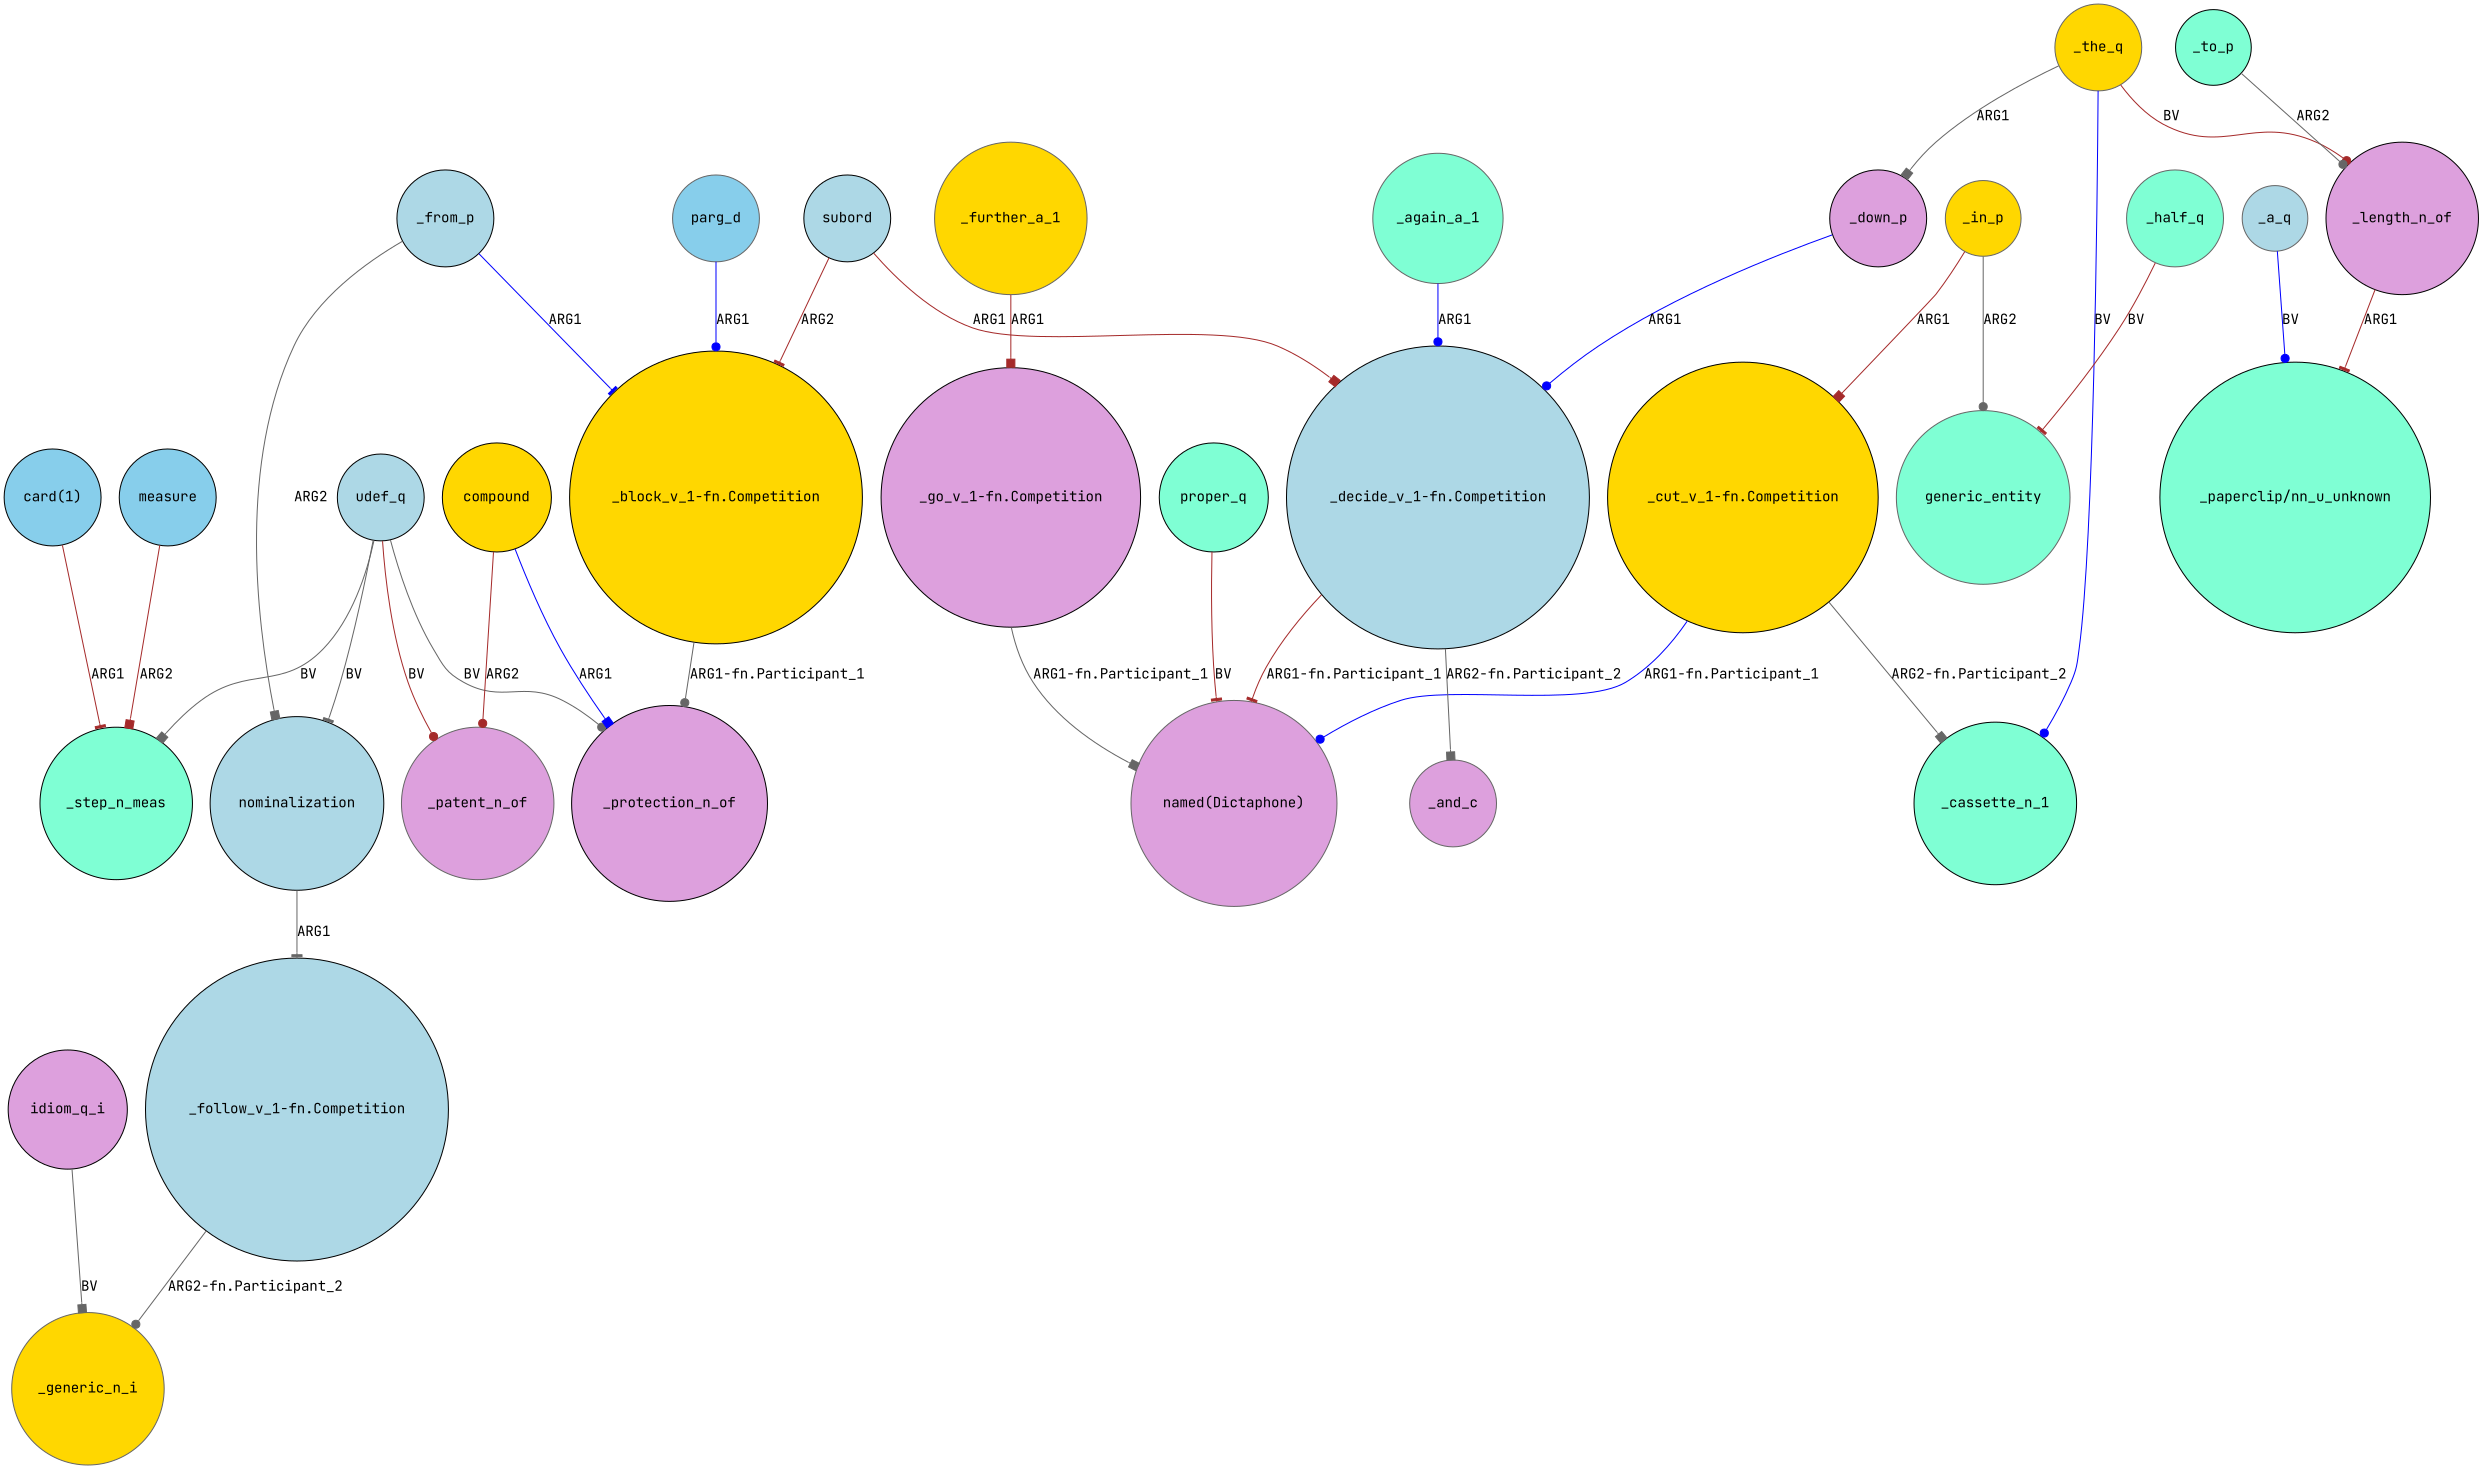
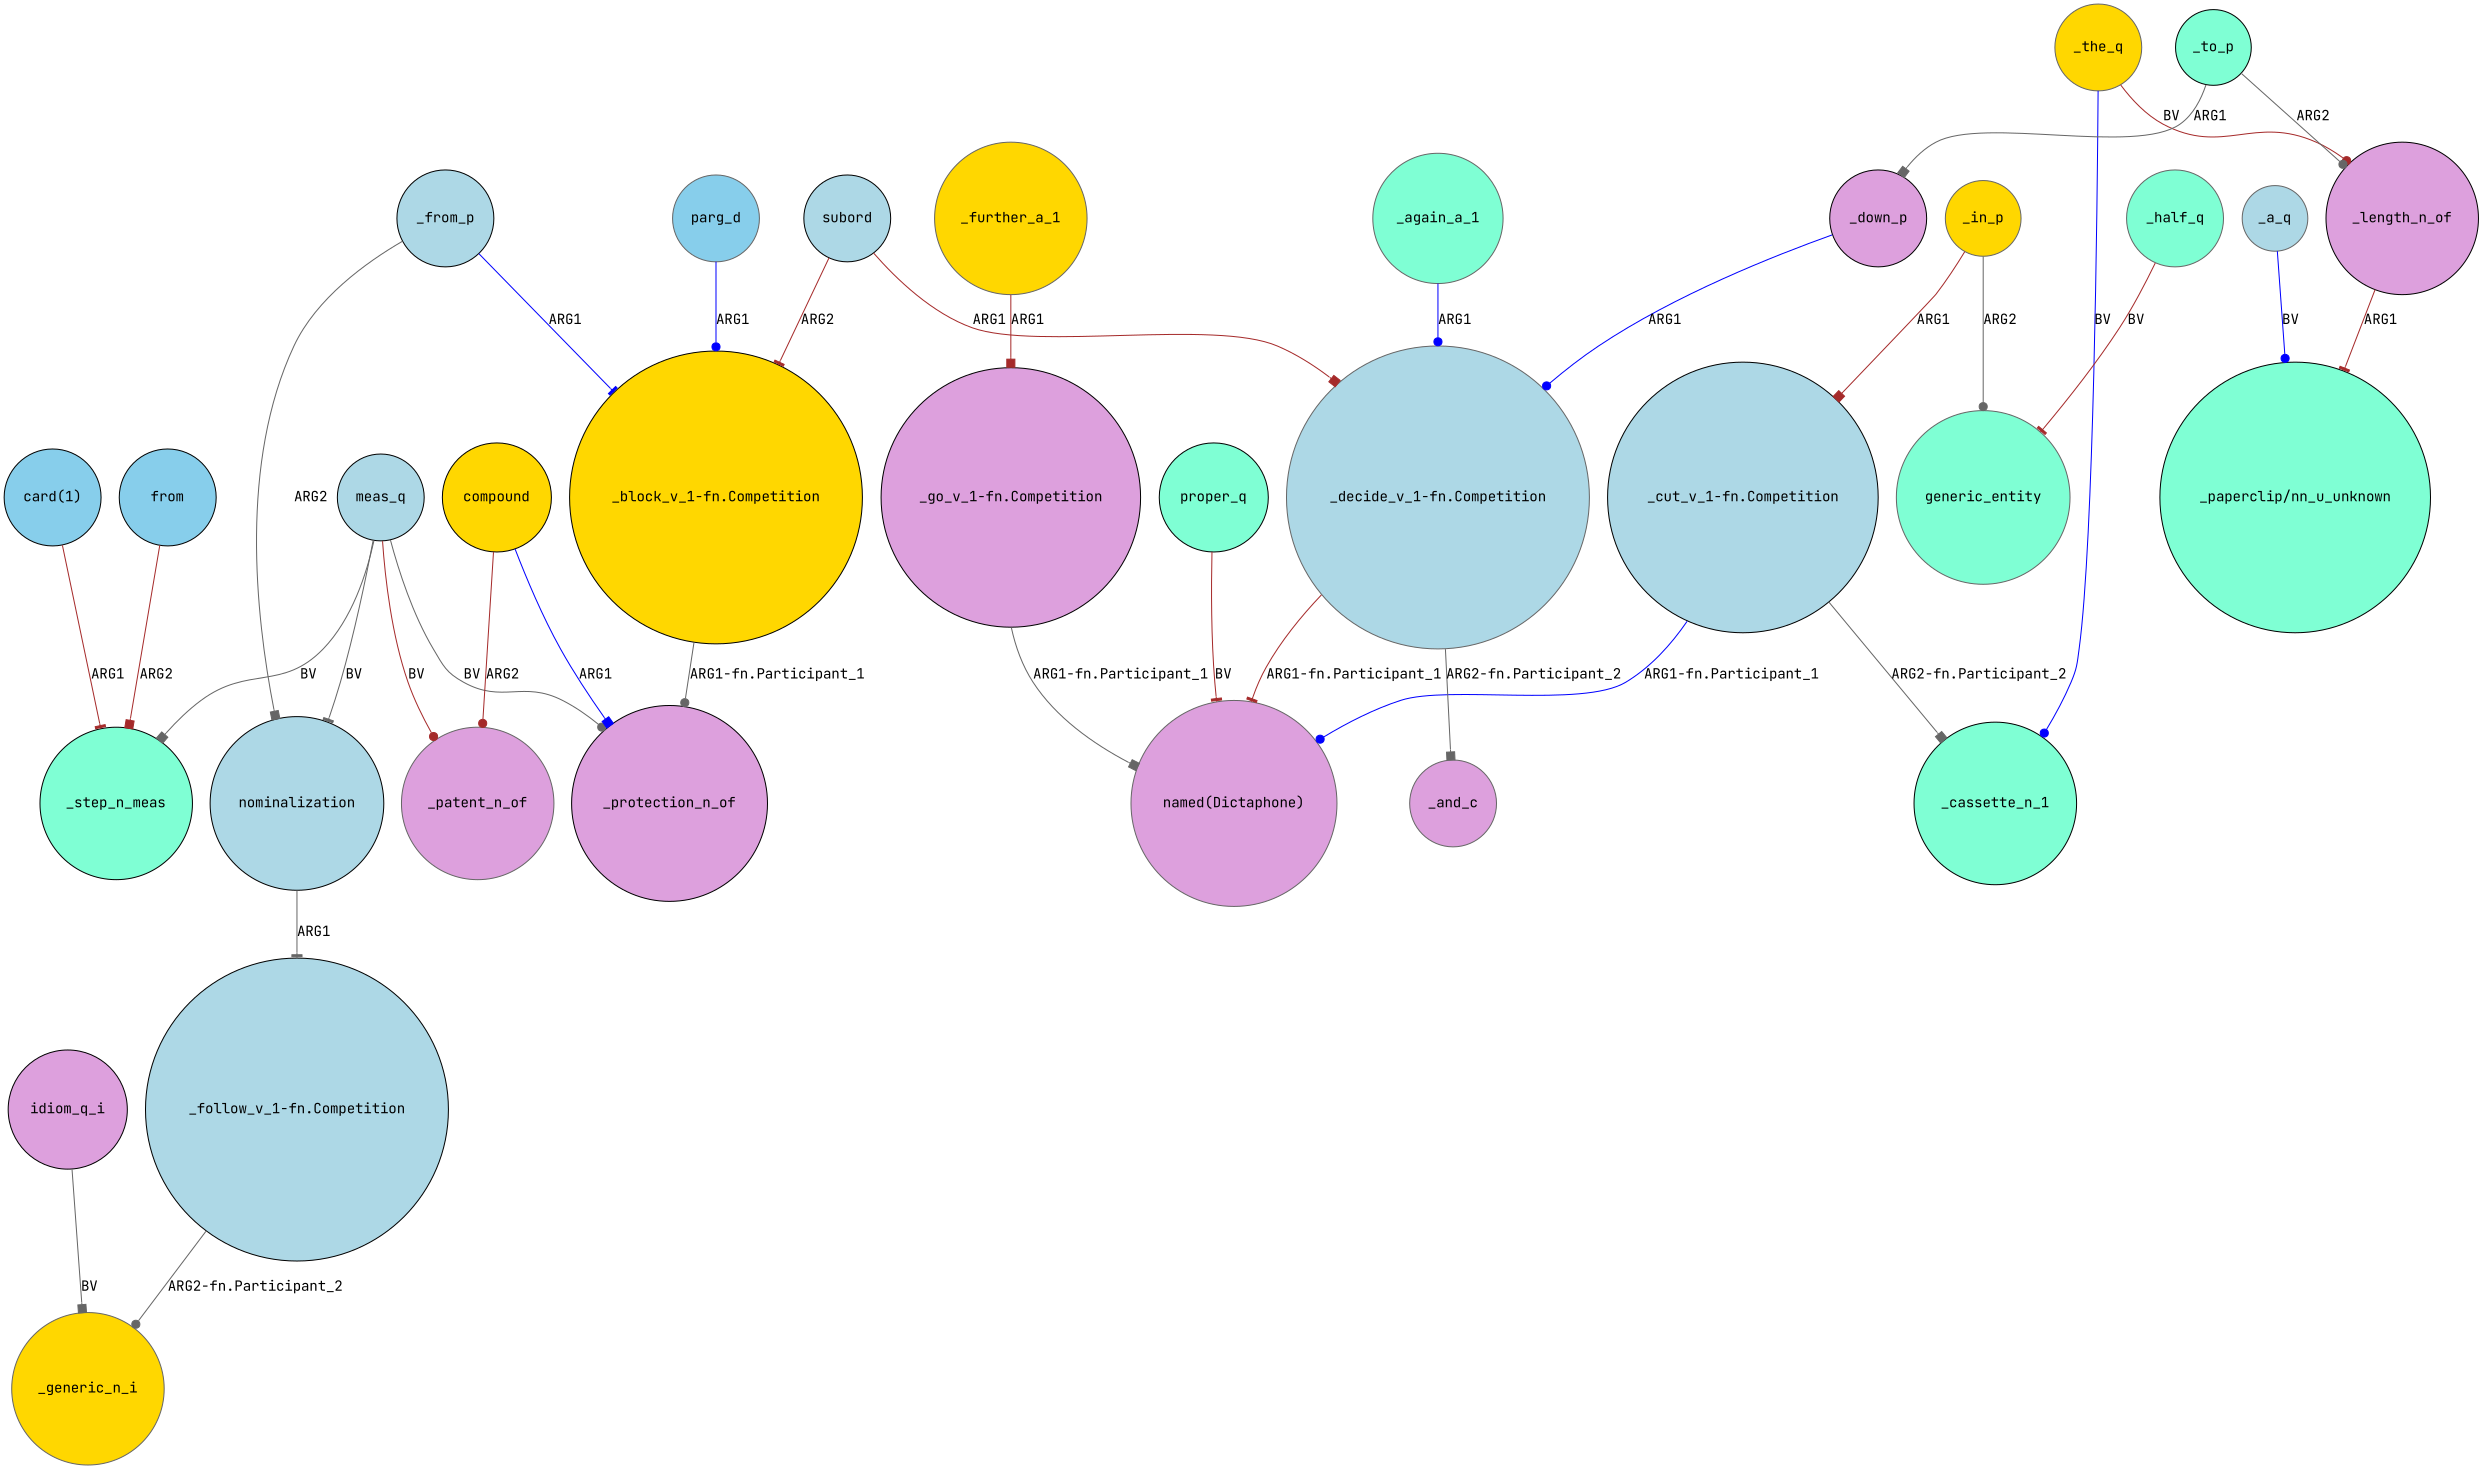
edge "_the_q" -> "_down_p": now "_to_p" -> "_down_p"
node "measure": label "measure" -> "from"
node "udef_q": label "udef_q" -> "meas_q"
node "_decide_v_1-fn.Competition": color black -> gray40
node "_cut_v_1-fn.Competition": fillcolor gold -> lightblue
